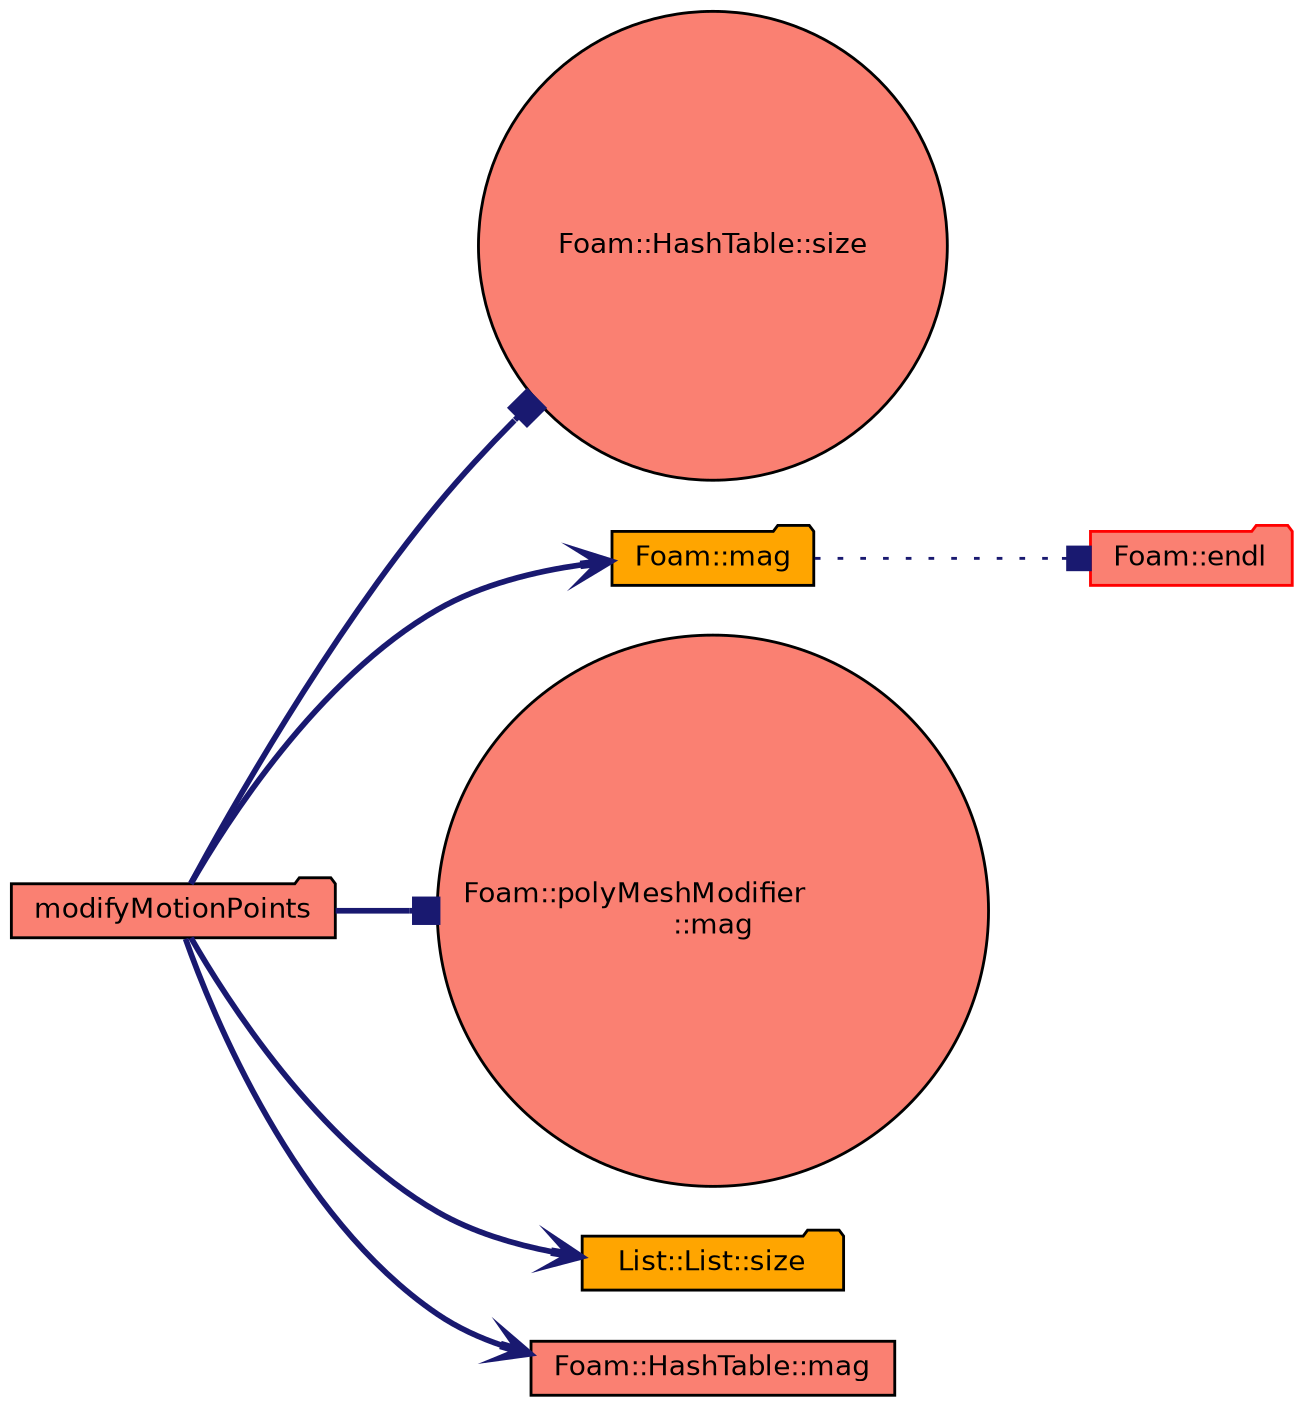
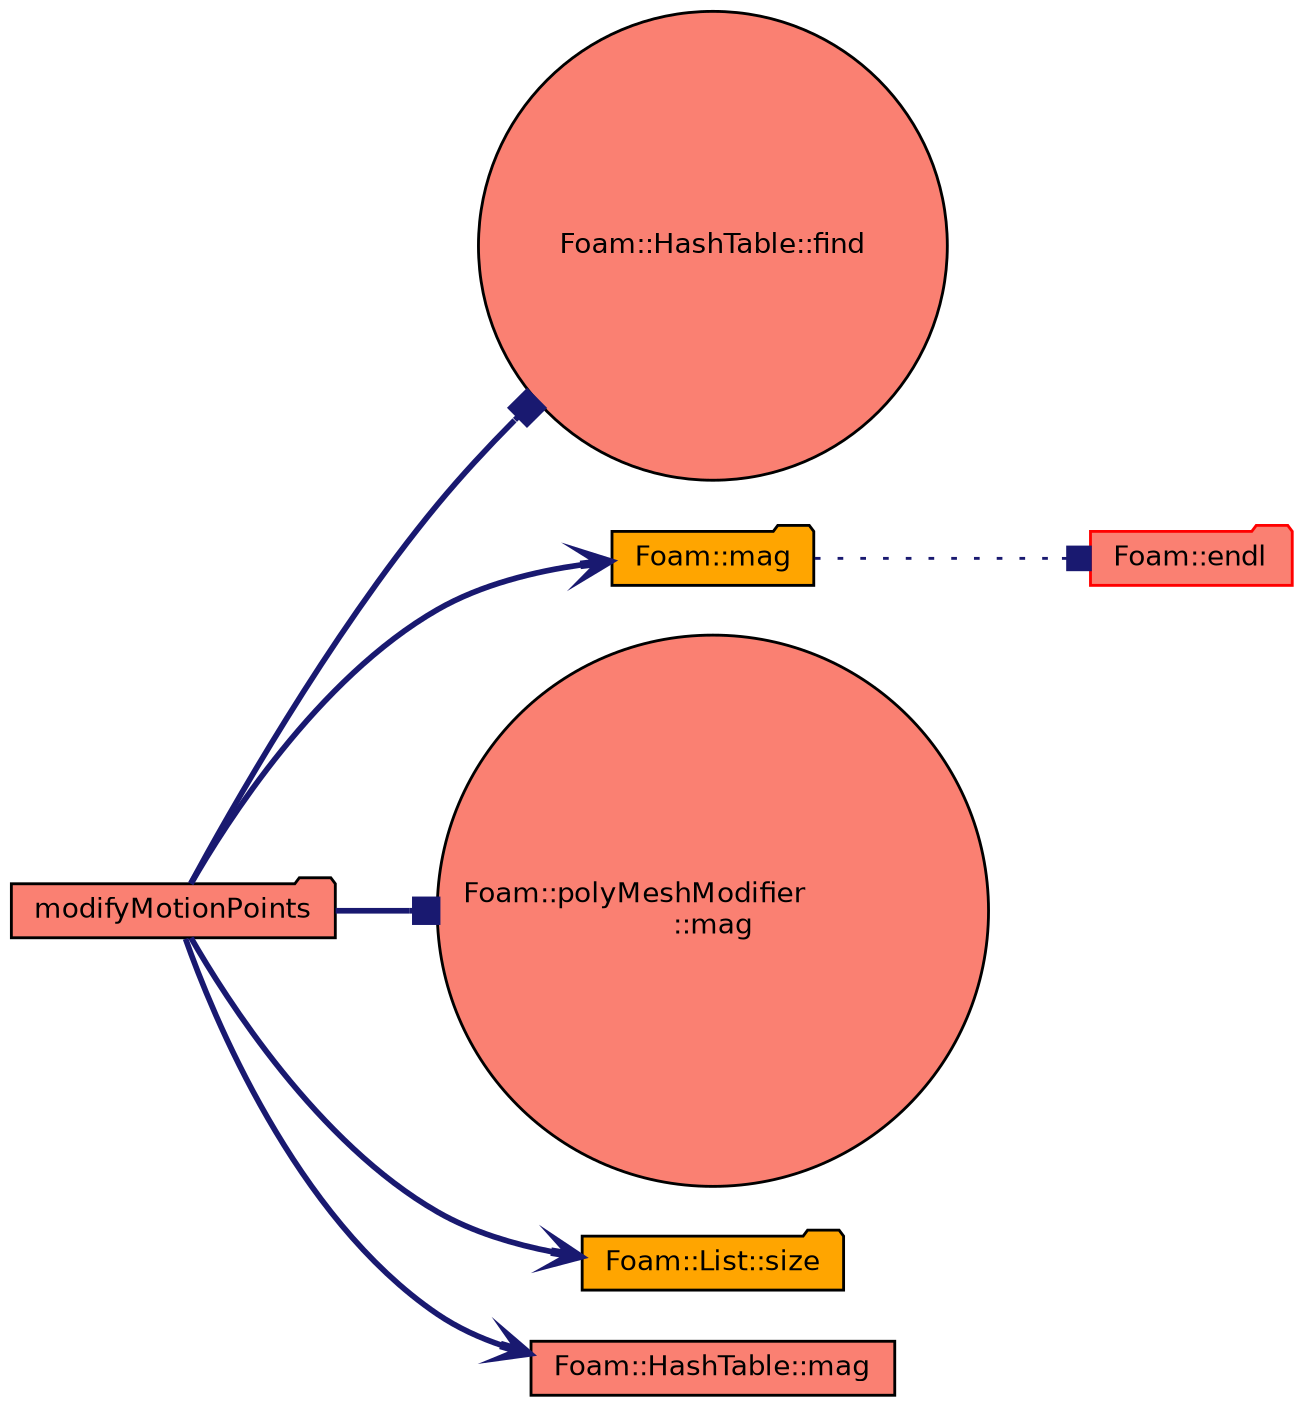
node "Foam::HashTable::size": label "Foam::HashTable::size" -> "Foam::HashTable::find"
node "List::List::size": label "List::List::size" -> "Foam::List::size"
